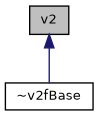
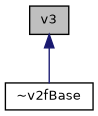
node "v2": label "v2" -> "v3"
